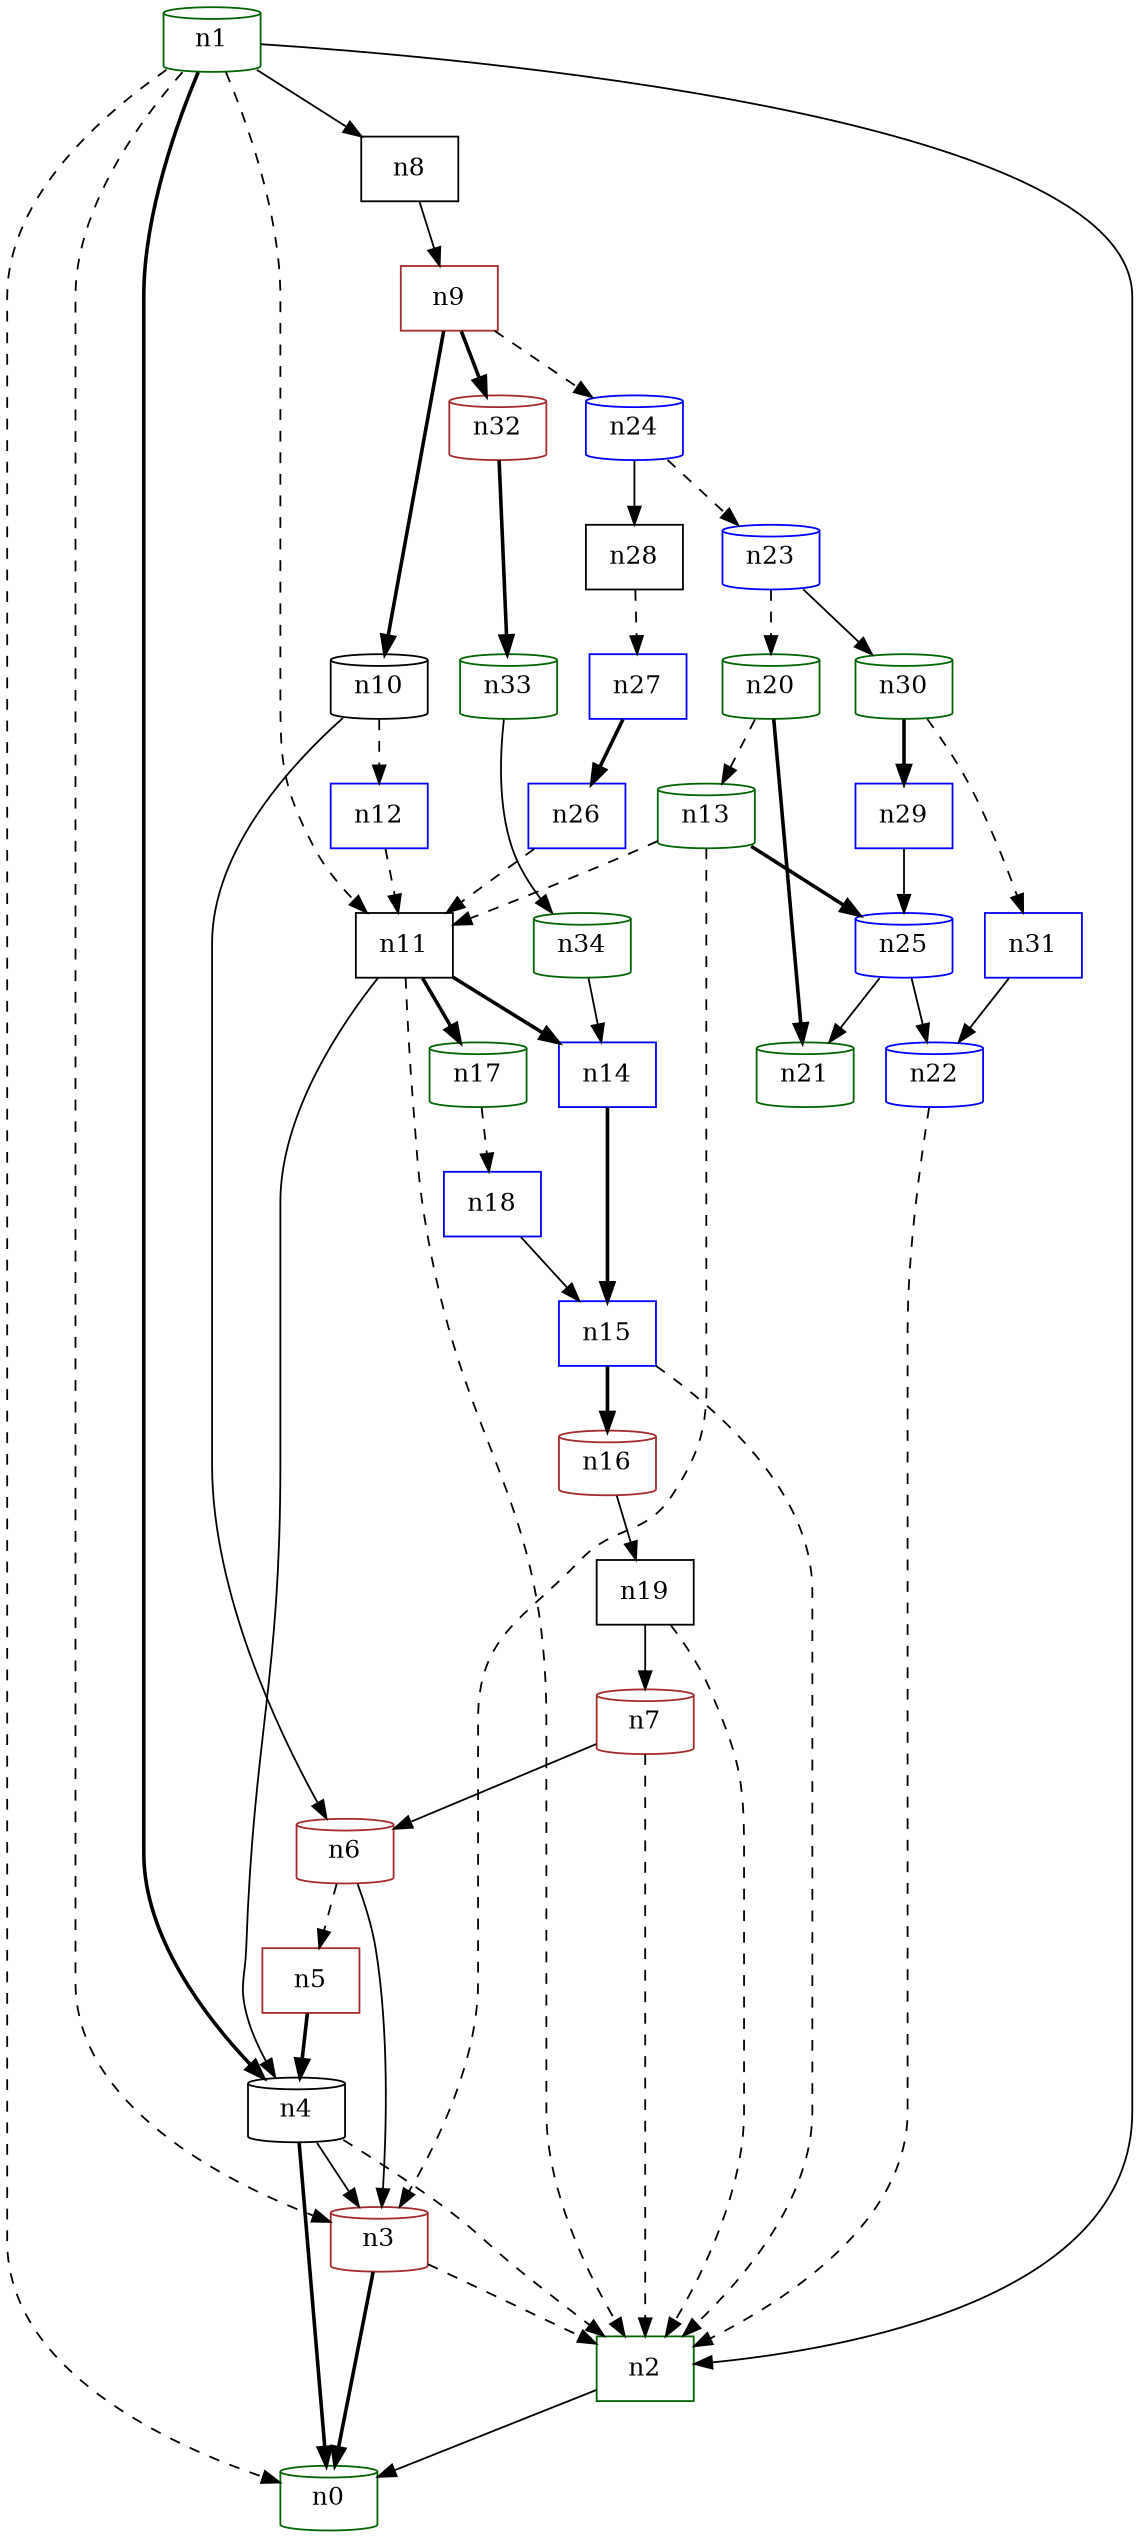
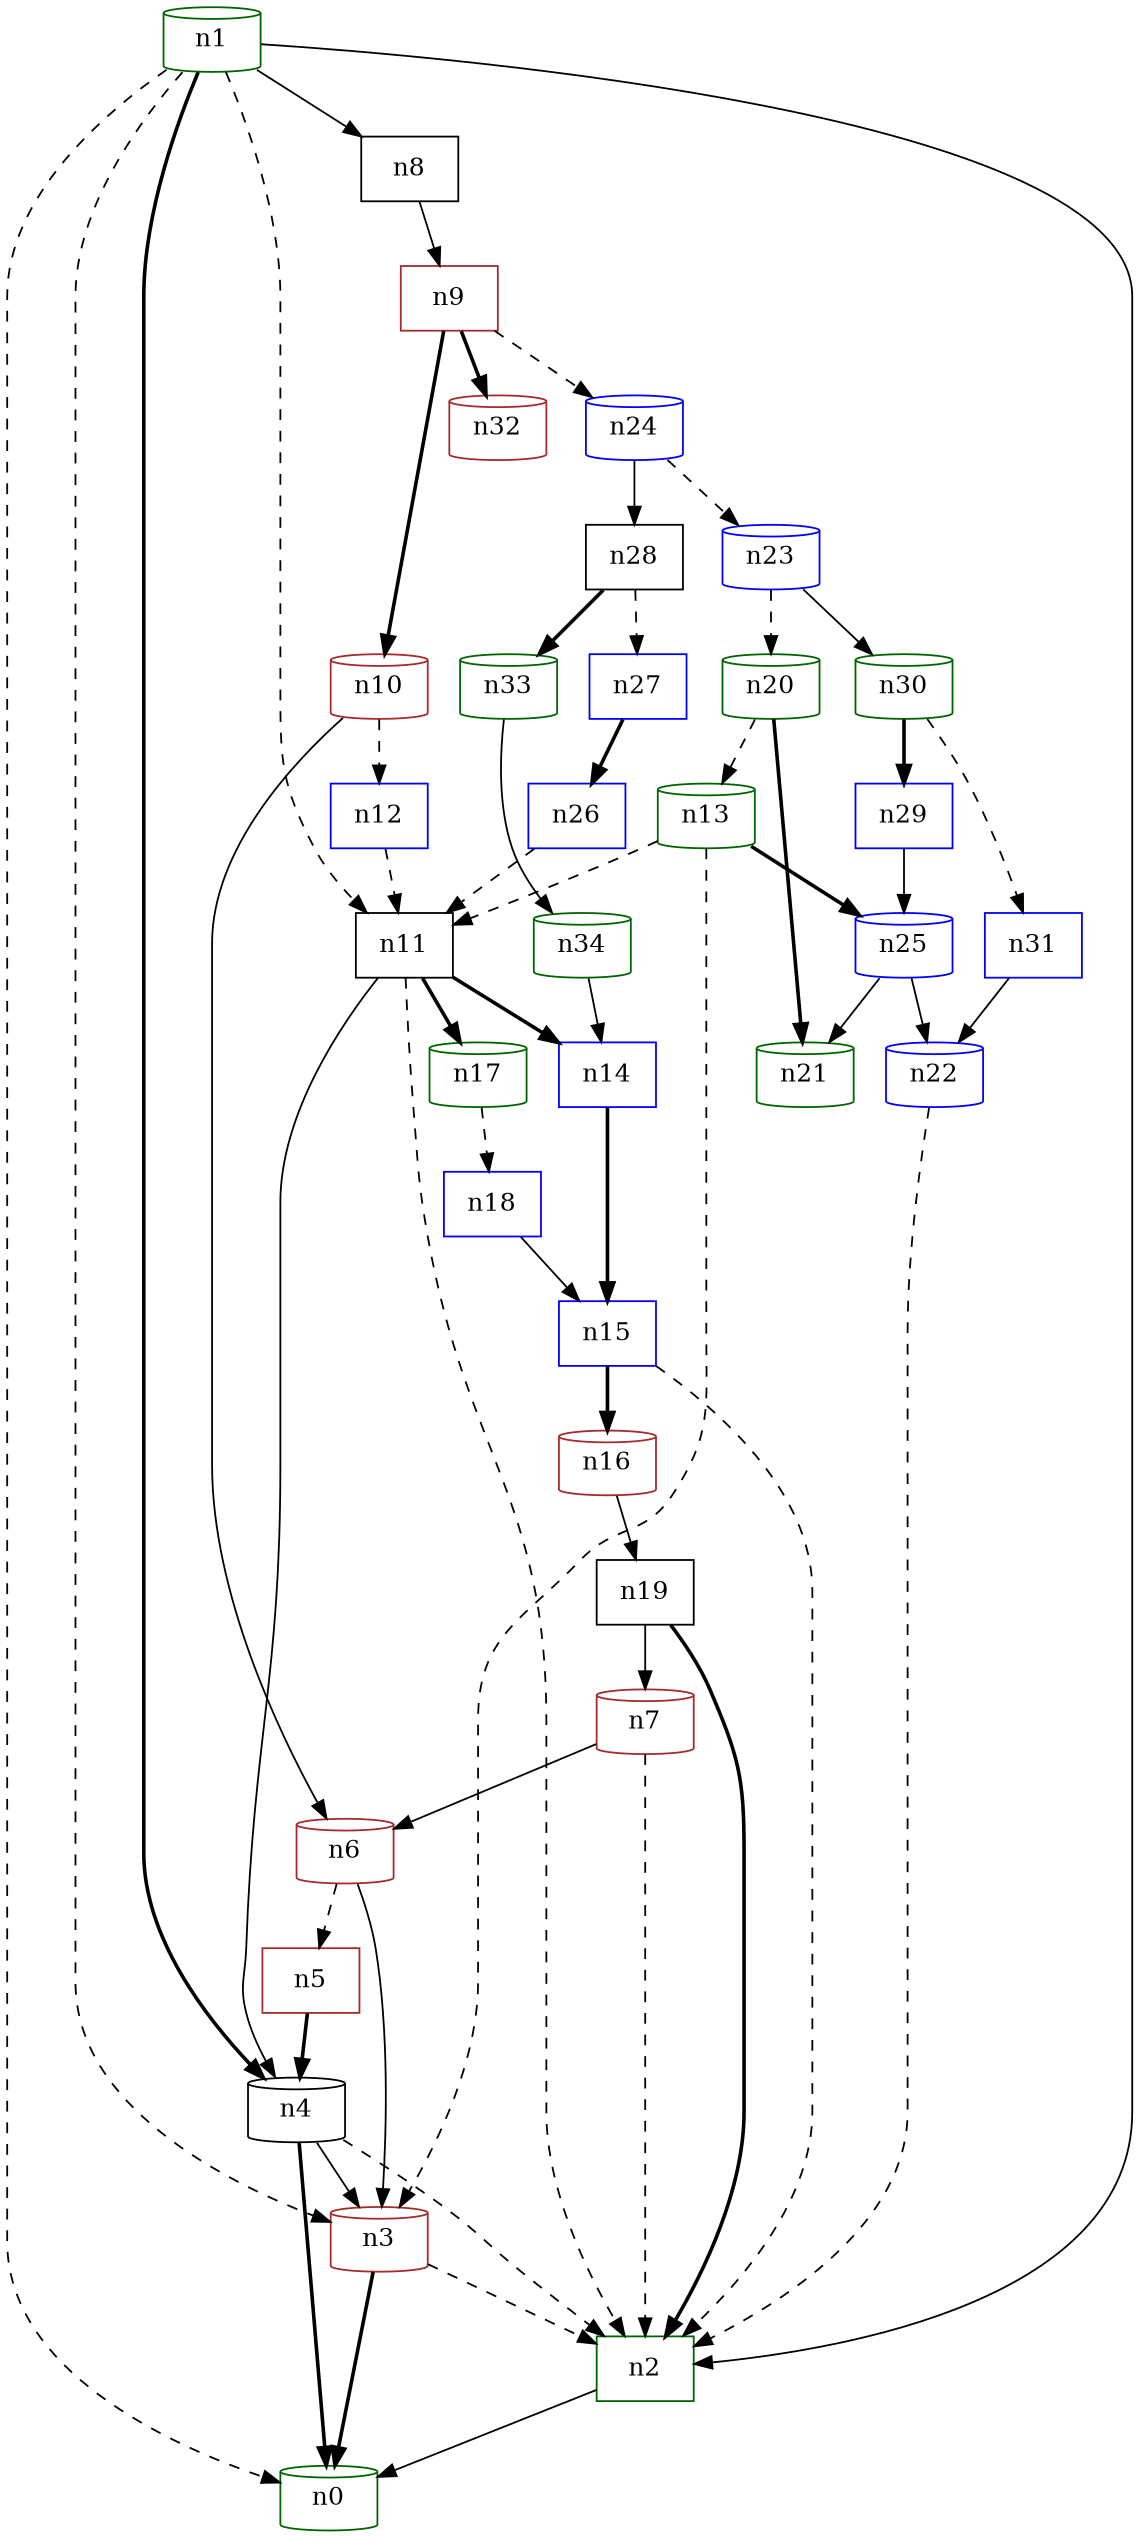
edge "n32" -> "n33": now "n28" -> "n33"
node "n10": color black -> brown
edge "n19" -> "n2": style dashed -> bold
